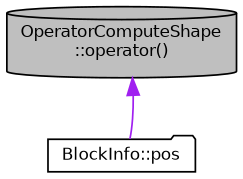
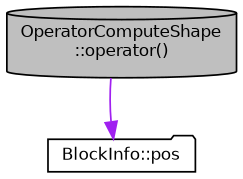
edge "BlockInfo::pos" -> "OperatorComputeShape ::operator()": reversed
